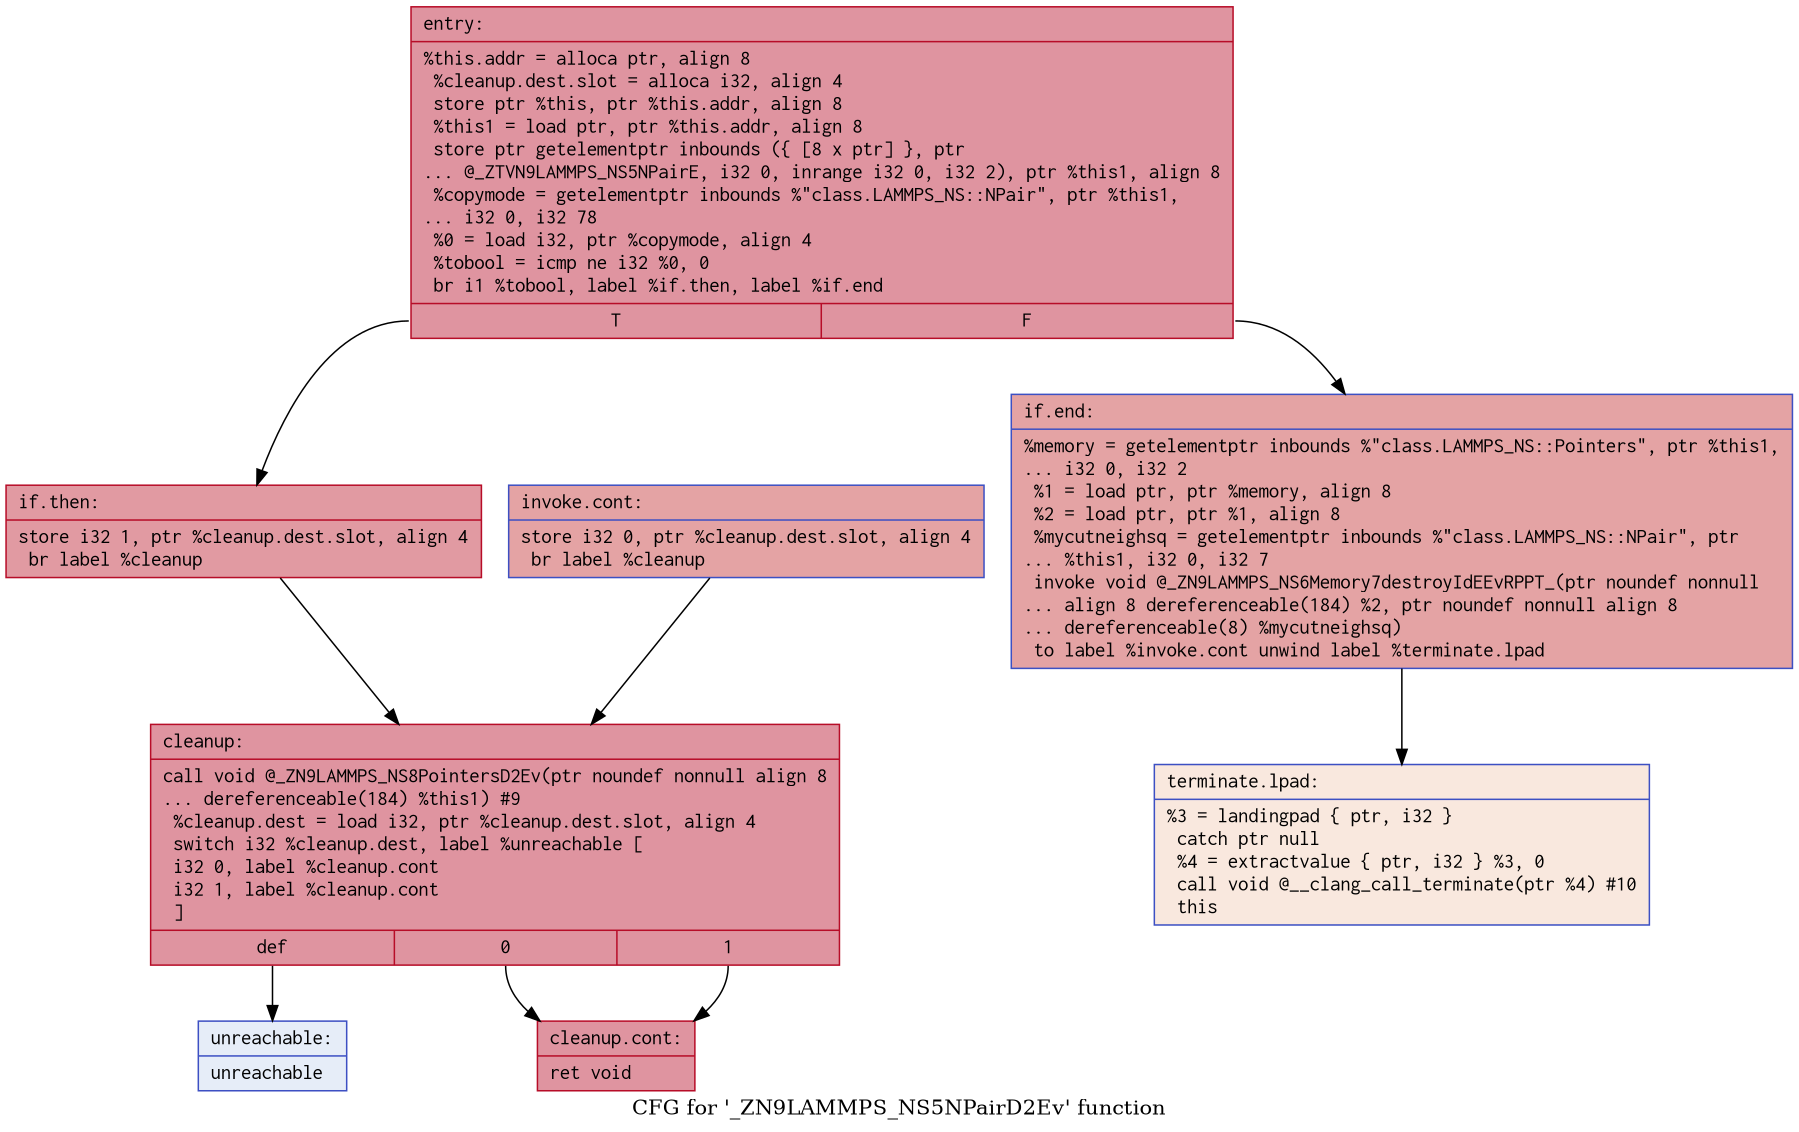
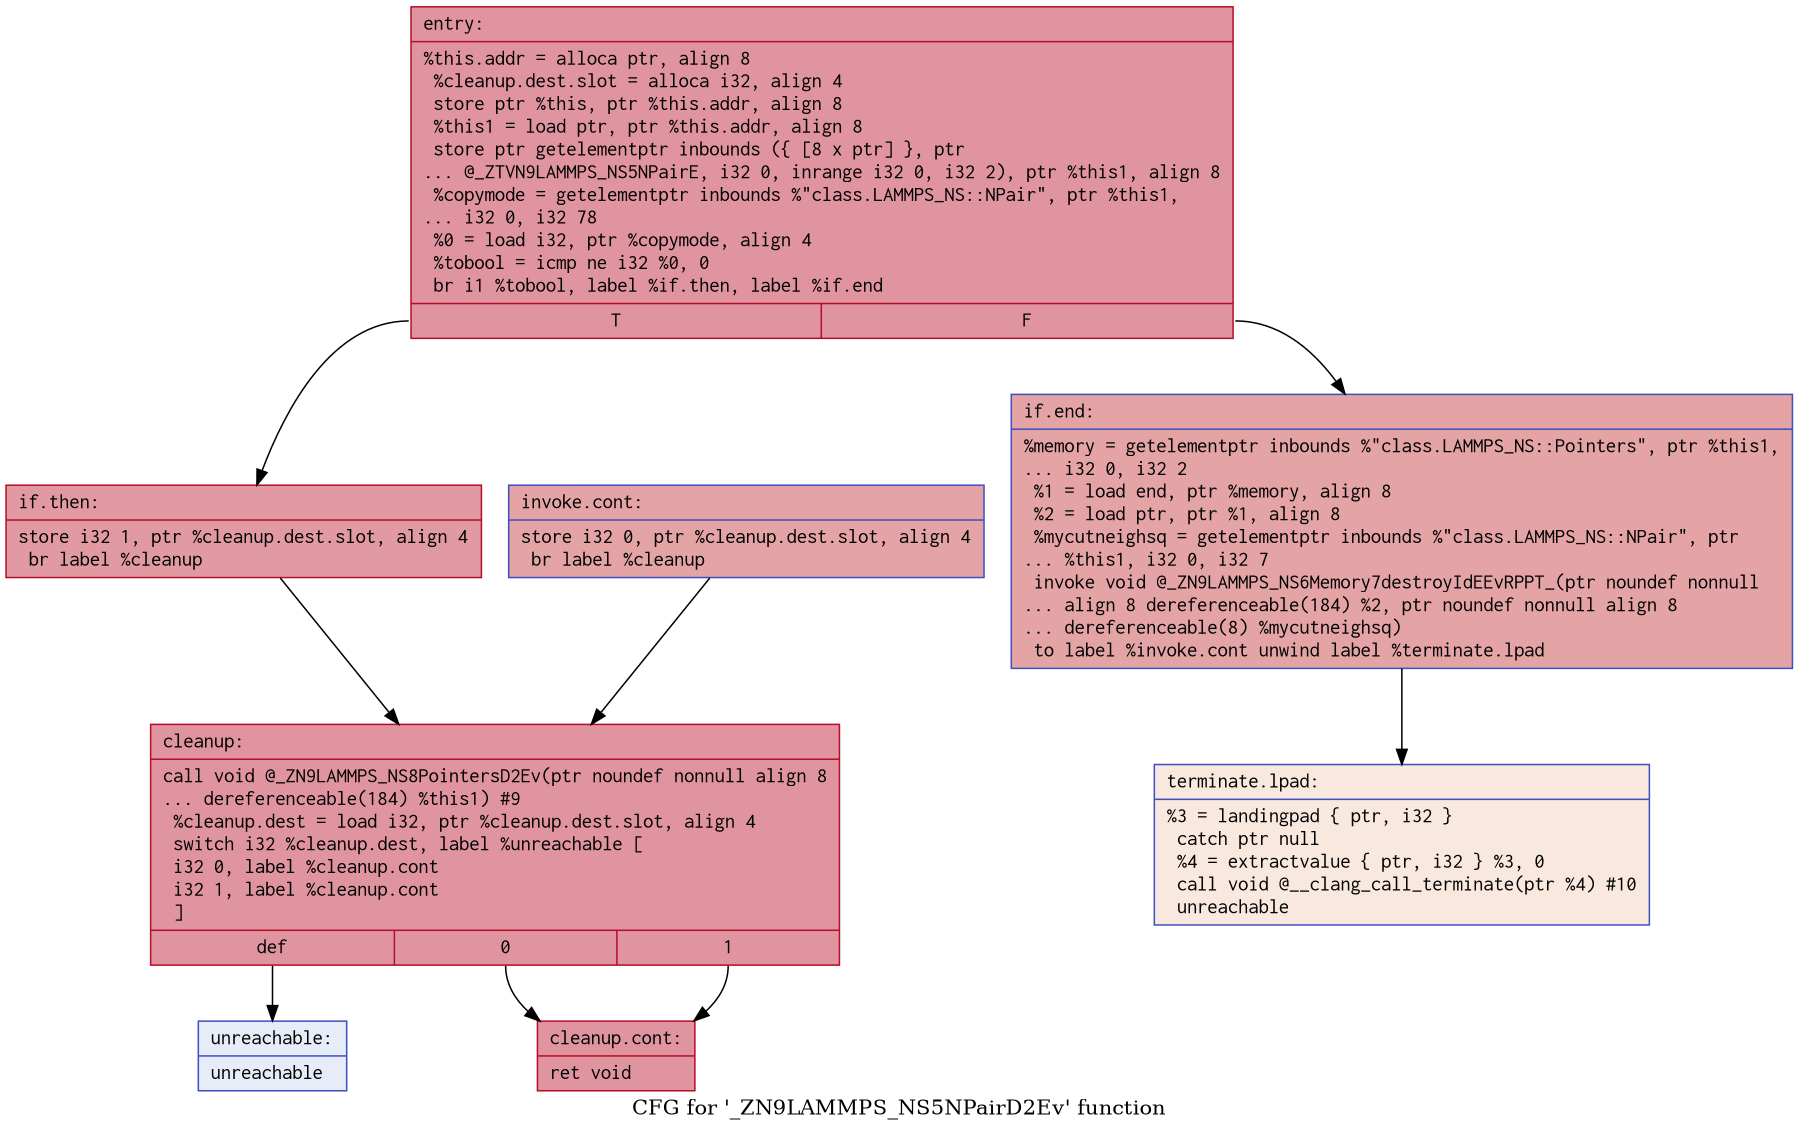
node "if.end:": text "%1 = load ptr, ptr %memory, align 8" -> "%1 = load end, ptr %memory, align 8"
node "terminate.lpad:": text "this" -> "unreachable"
